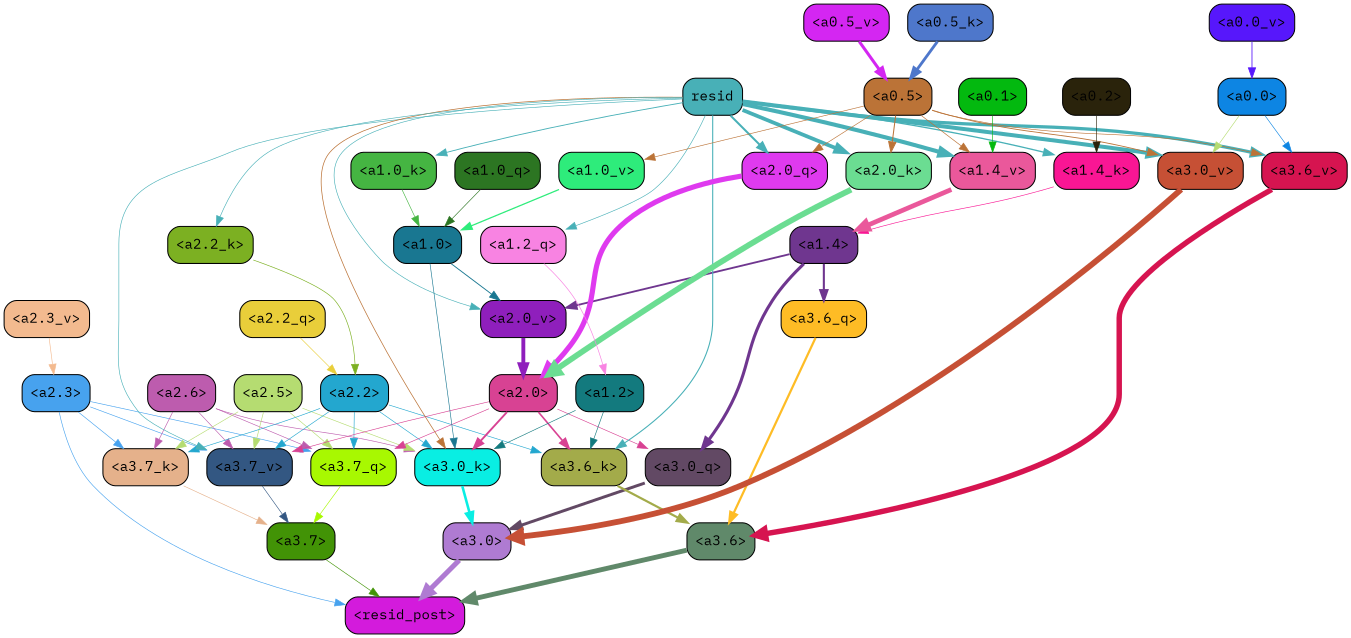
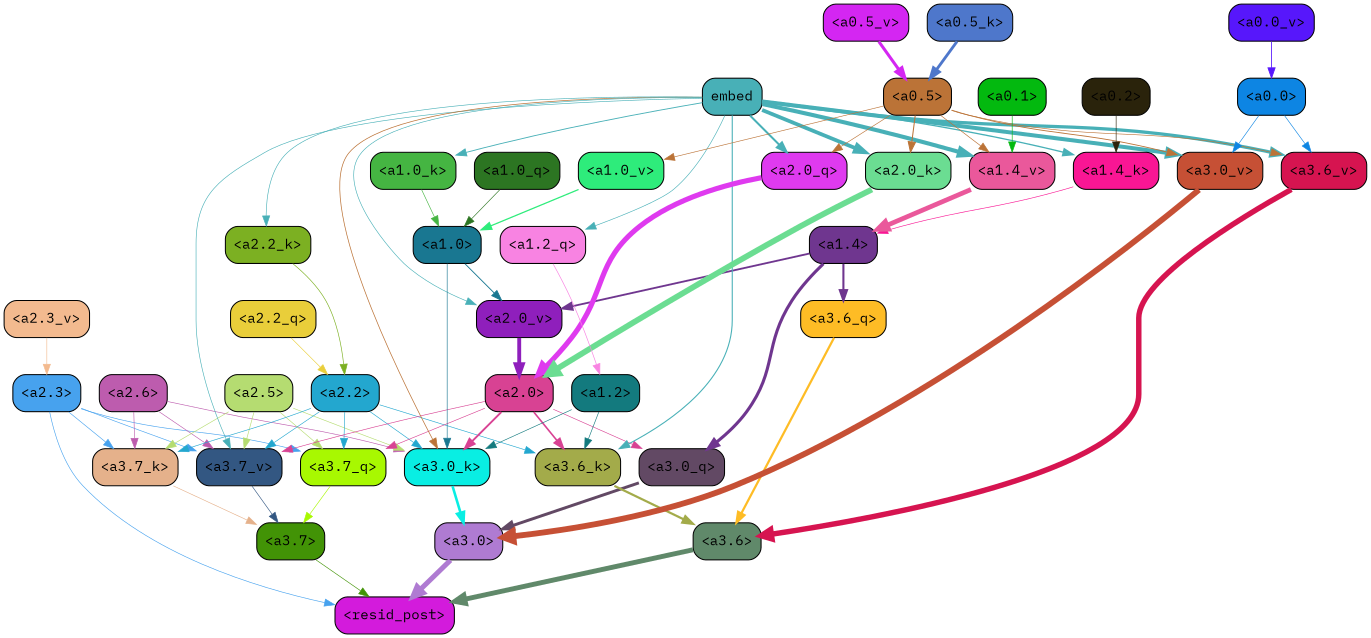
node "resid": label "resid" -> "embed"
edge "<a0.0>" -> "<a3.0_v>": color #b5dc71 -> #0d85e3
edge "<a2.6>" -> "<a3.7_q>": removed
